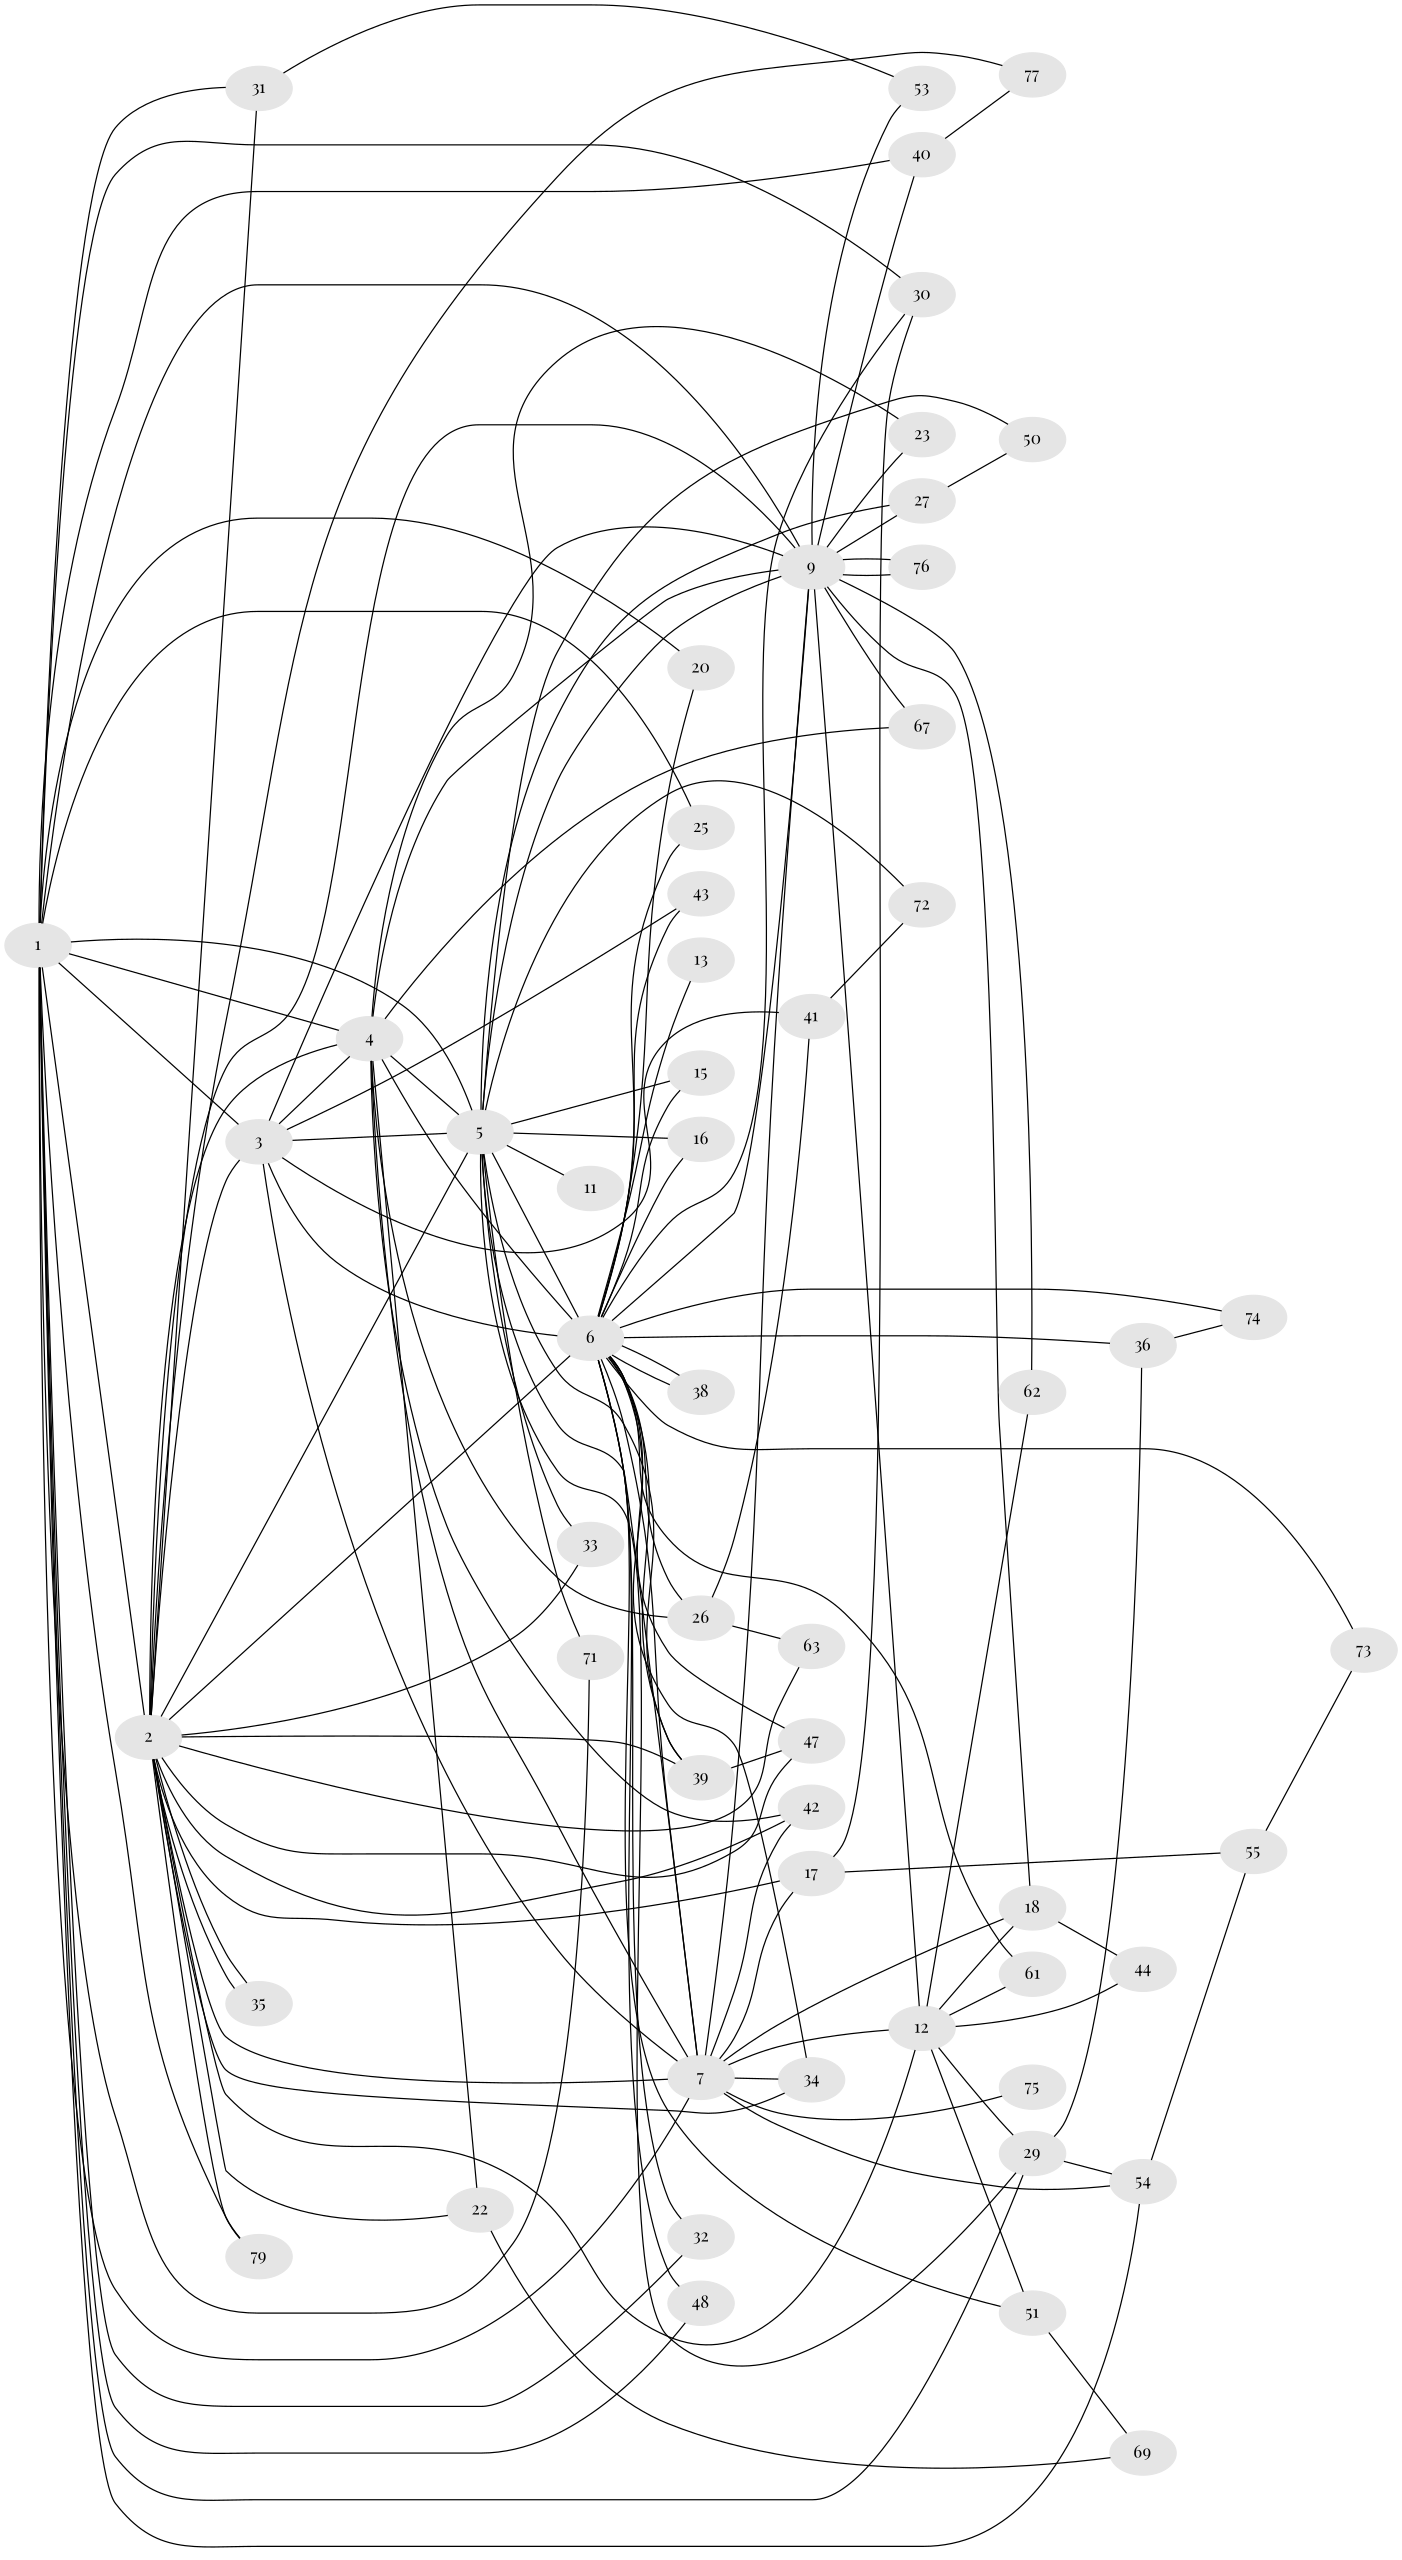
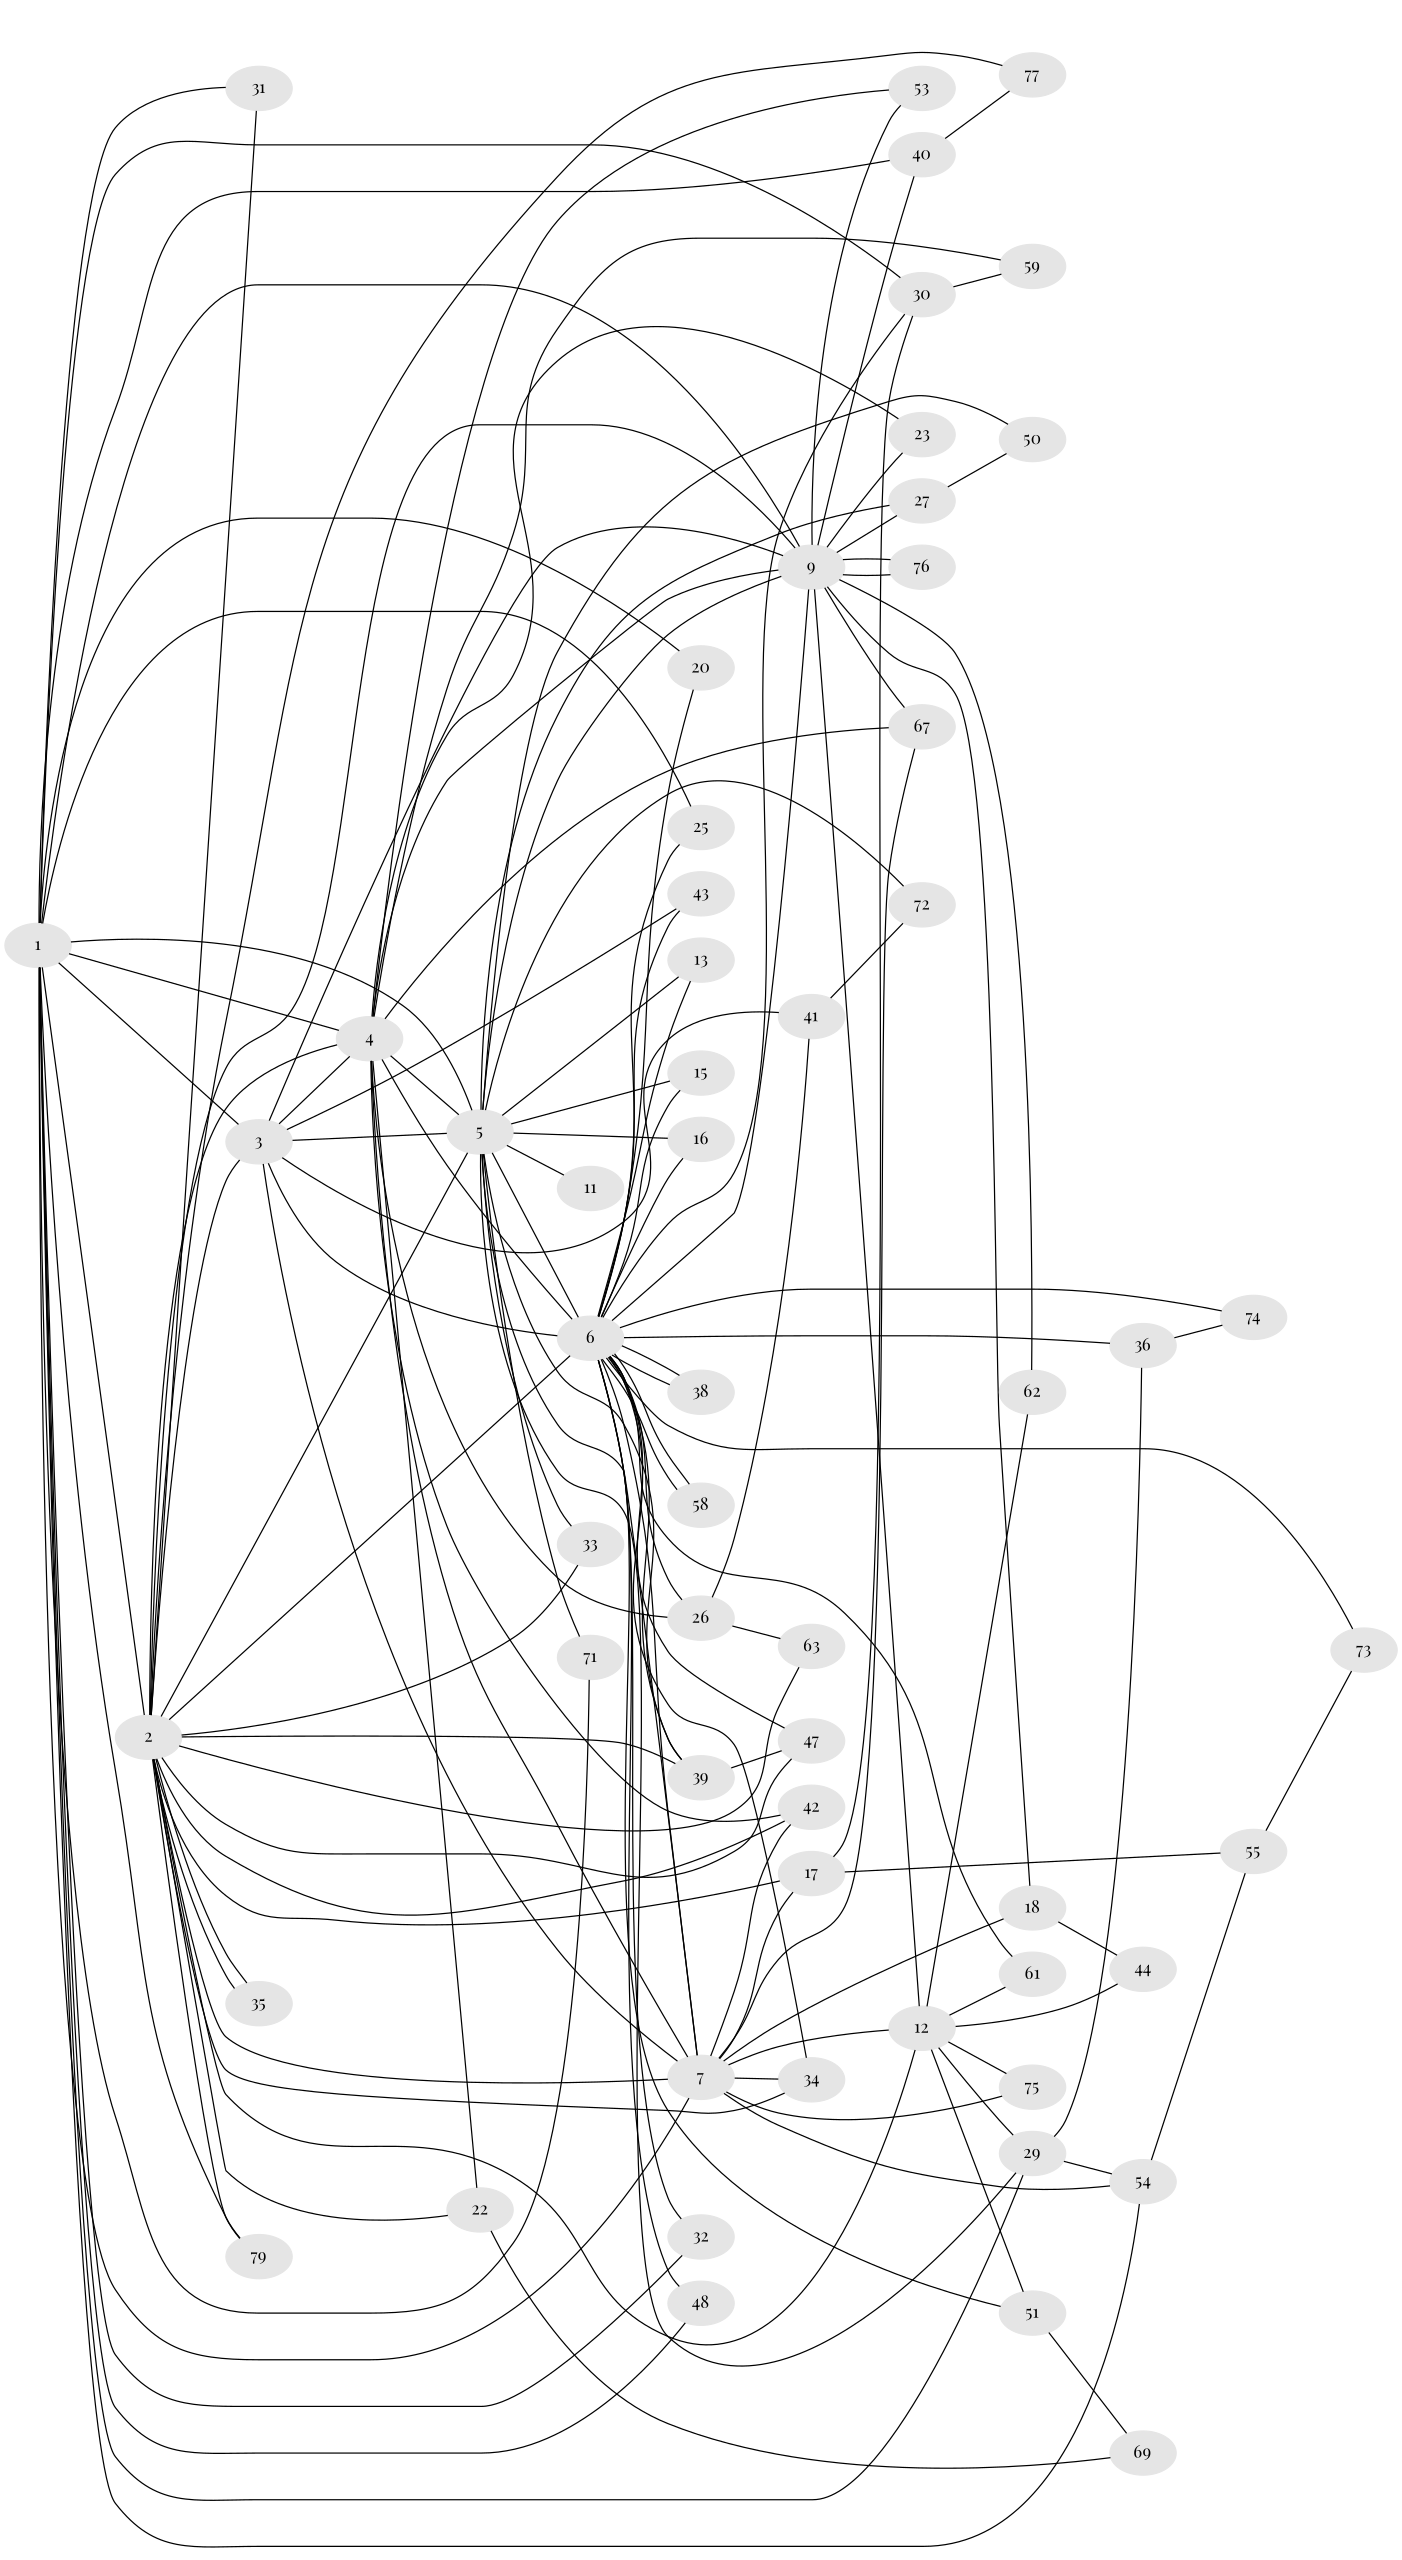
edge "31" -- "53": now "4" -- "53"
node "59": added
edge "13" -- "5": added
edge "9" -- "7": now "67" -- "7"
node "58": added
edge "18" -- "12": now "75" -- "12"
